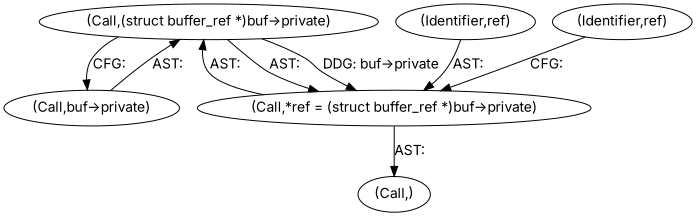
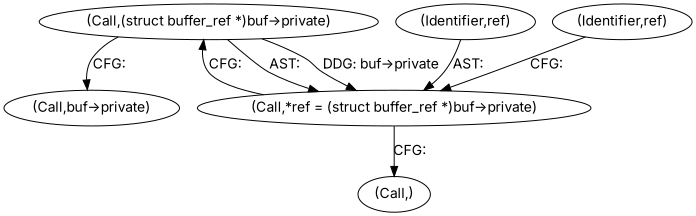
edge "(Call,*ref = (struct buffer_ref *)buf->private)" -> "(Call,(struct buffer_ref *)buf->private)": label "AST: " -> "CFG: "
edge "(Call,buf->private)" -> "(Call,(struct buffer_ref *)buf->private)": removed, label "AST:"
edge "(Call,*ref = (struct buffer_ref *)buf->private)" -> "(Call,)": label "AST: " -> "CFG: "
